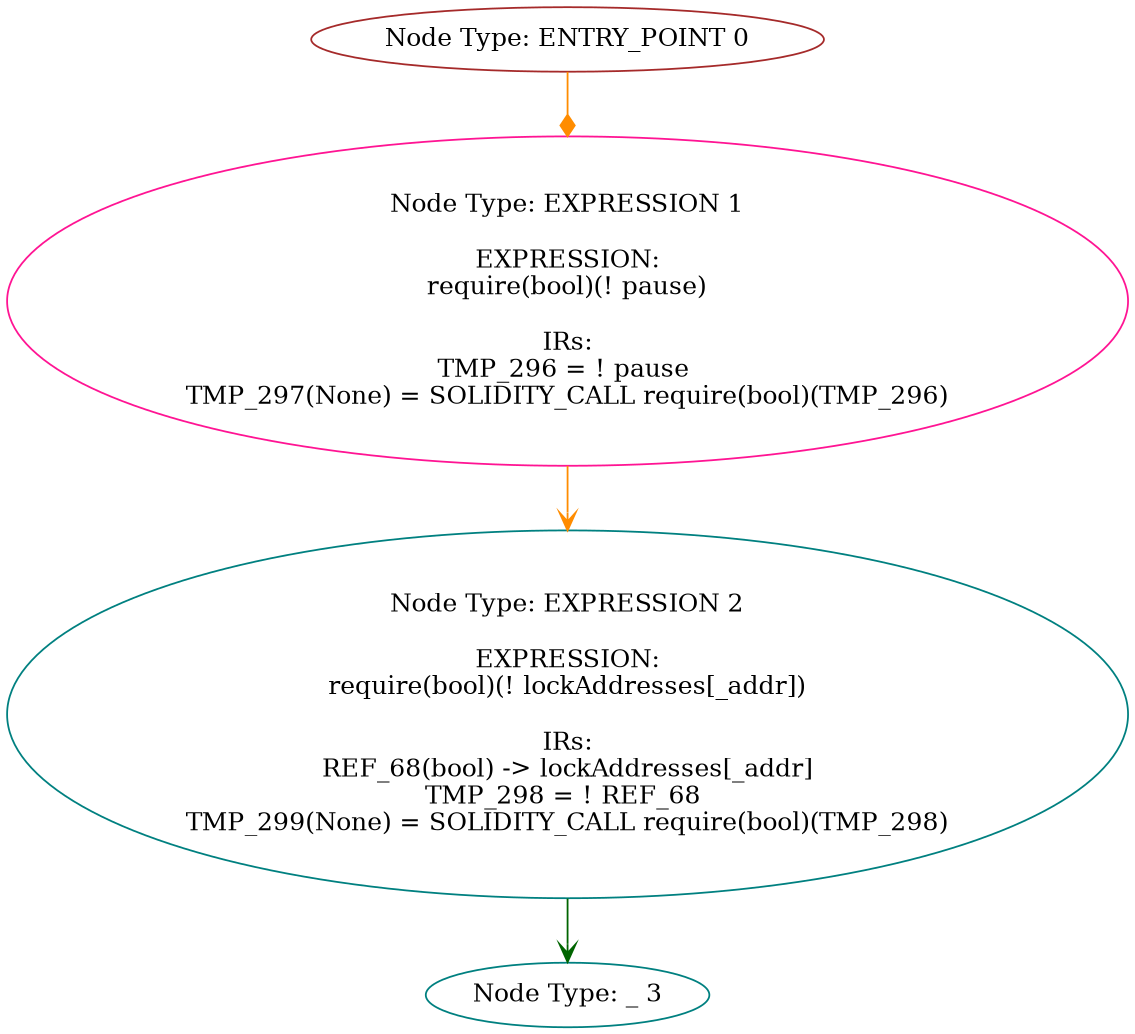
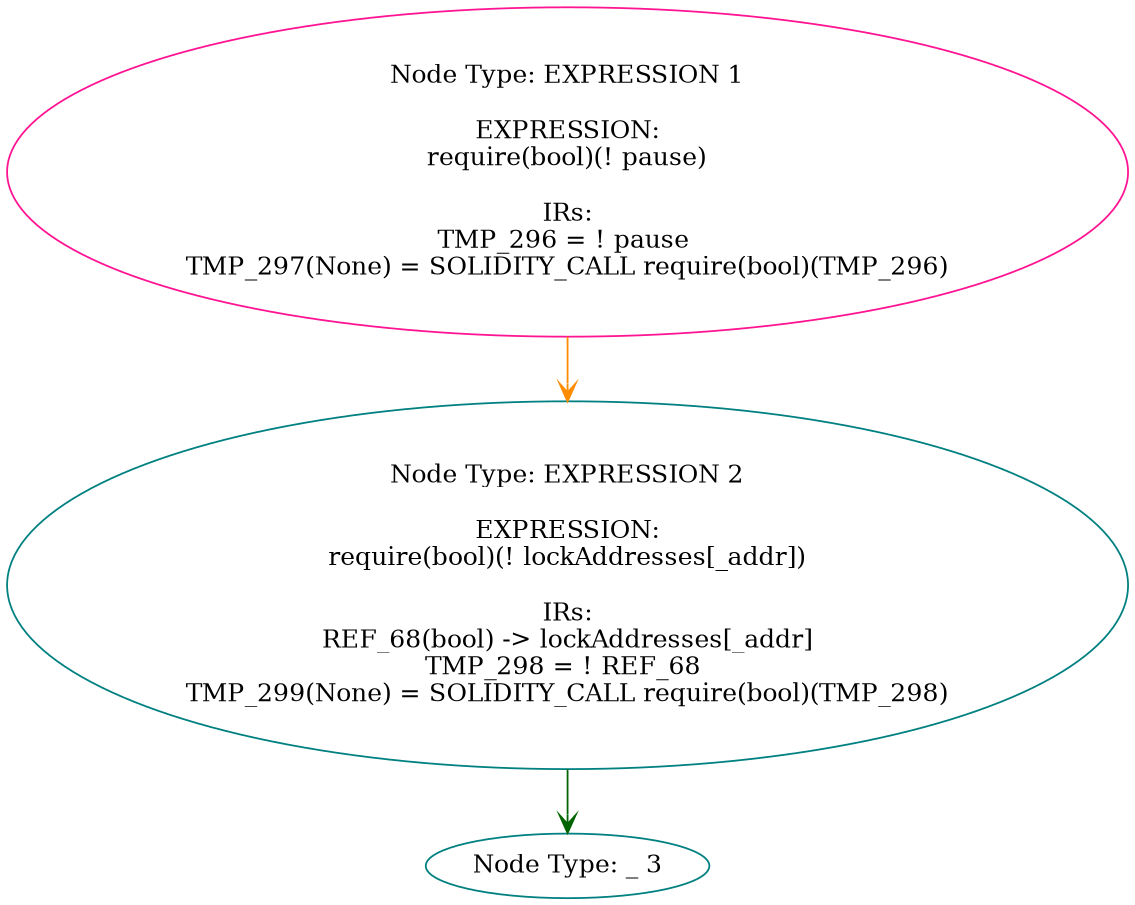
node "Node Type: ENTRY_POINT 0": removed
